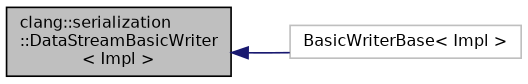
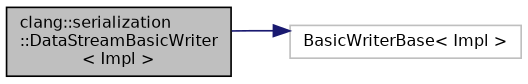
edge "BasicWriterBase< Impl >" -> "clang::serialization ::DataStreamBasicWriter < Impl >": reversed
